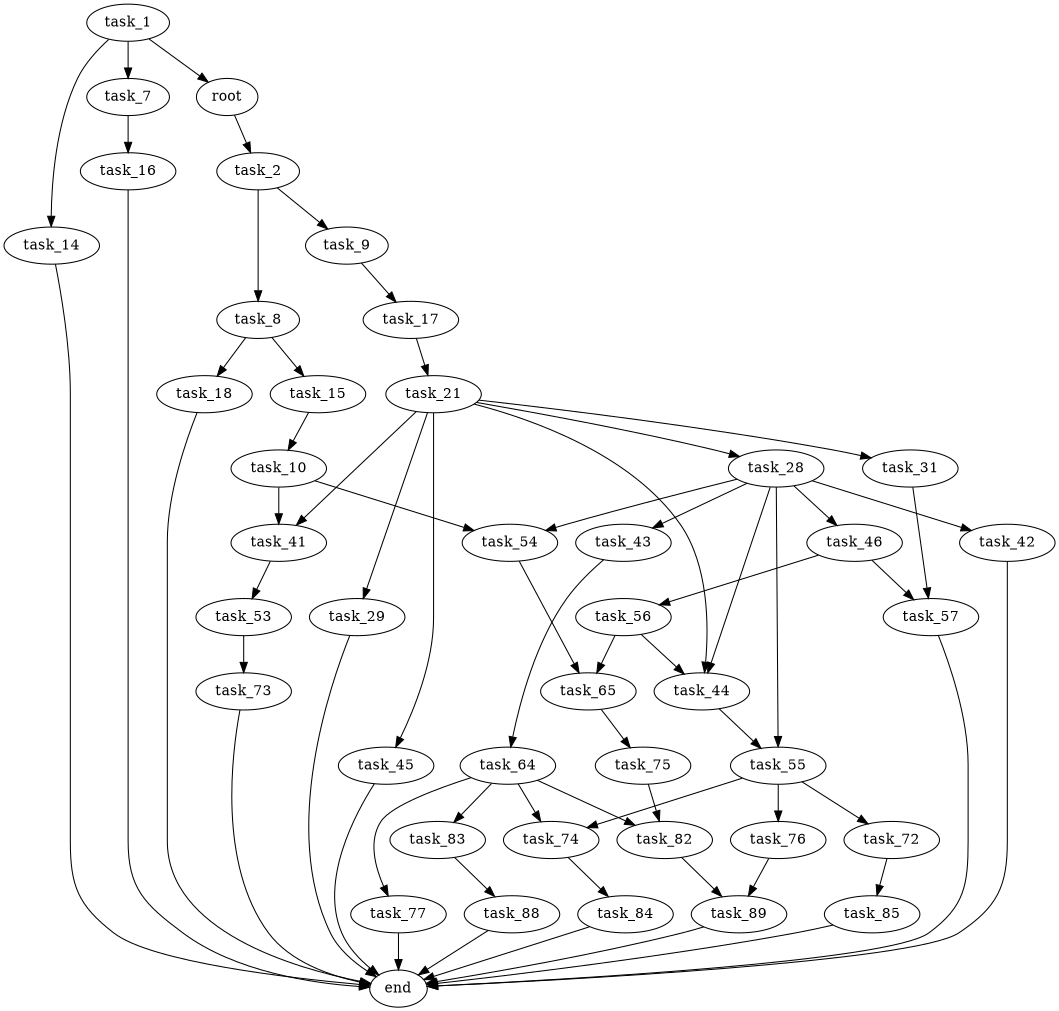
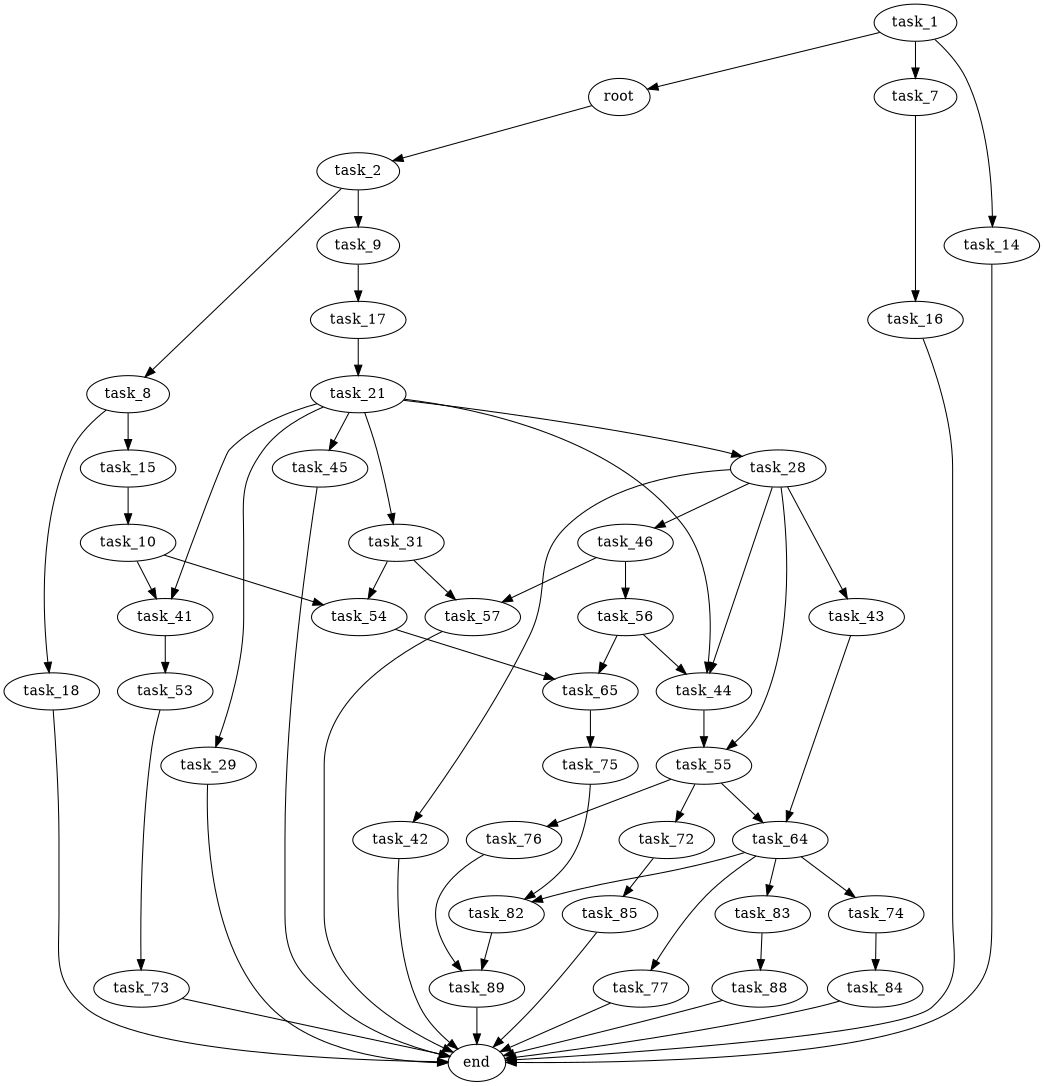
edge "task_28" -> "task_54": now "task_31" -> "task_54"
edge "task_55" -> "task_74": now "task_55" -> "task_64"
